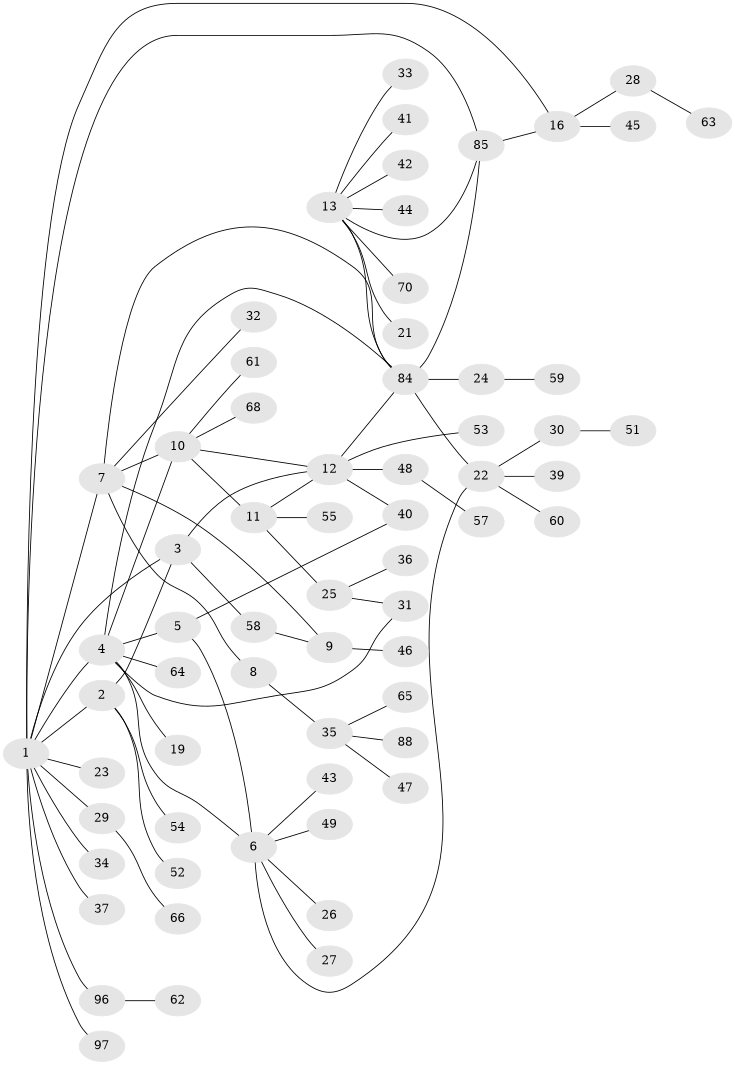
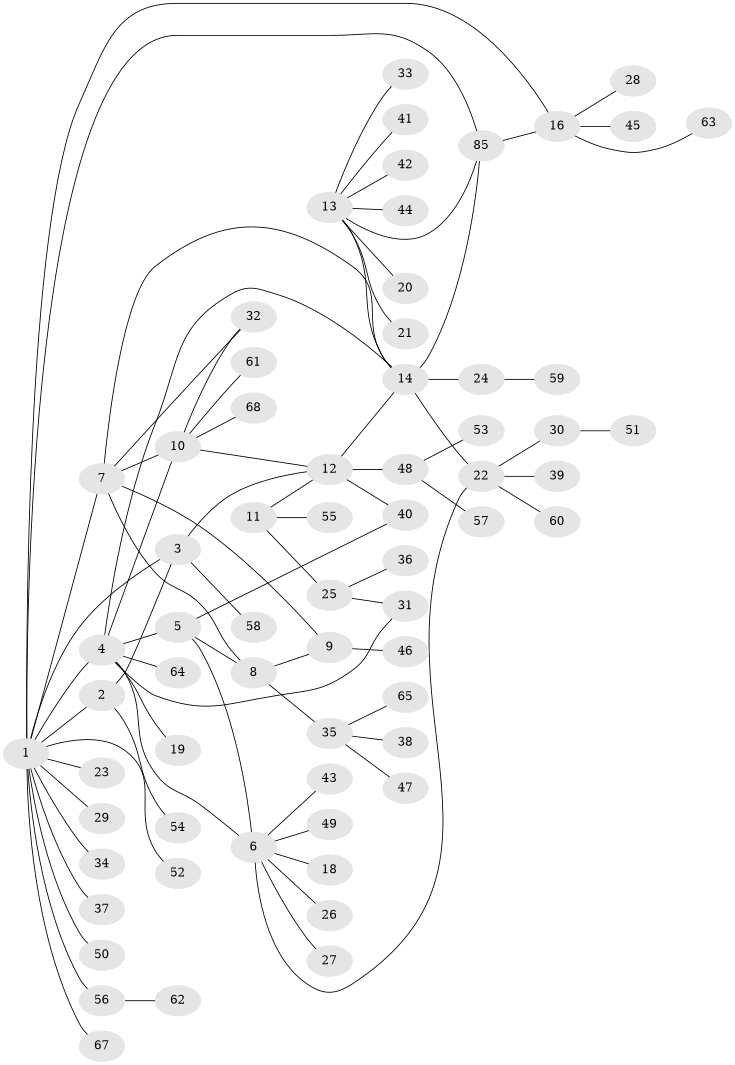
edge "28" -- "63": now "16" -- "63"
node "70": label "70" -> "20"
node "84": label "84" -> "14"
edge "53" -- "12": now "53" -- "48"
edge "10" -- "11": now "10" -- "32"
edge "58" -- "9": now "8" -- "9"
edge "5" -- "8": added
node "88": label "88" -> "38"
edge "2" -- "52": now "1" -- "52"
node "18": added
node "66": removed
node "50": added
node "96": label "96" -> "56"
node "97": label "97" -> "67"
